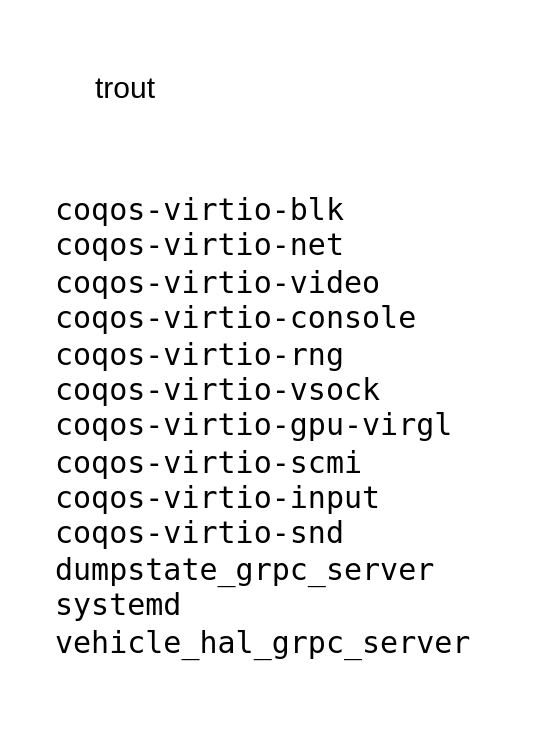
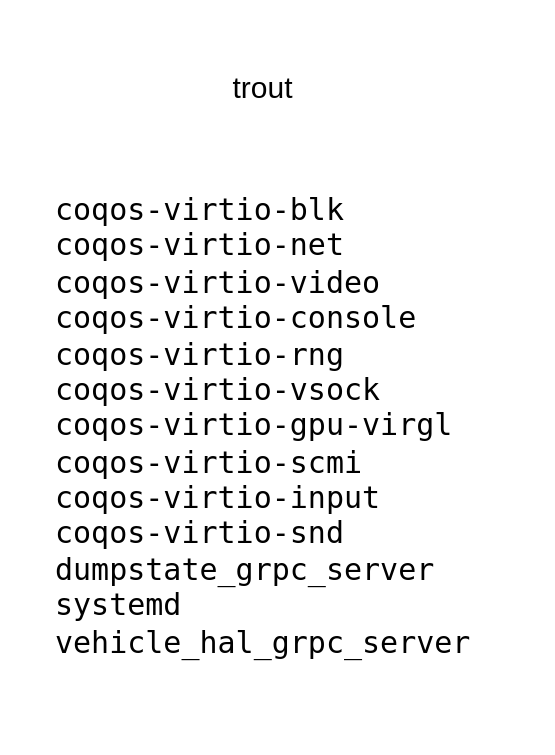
node "trout": moved (126, 89) -> (264, 89)
